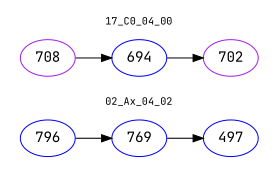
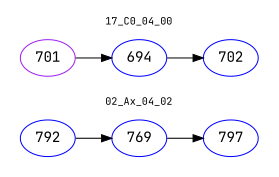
node "708": label "708" -> "701"
node "702": color purple -> blue
node "796": label "796" -> "792"
node "497": label "497" -> "797"
